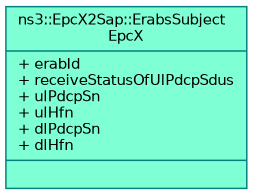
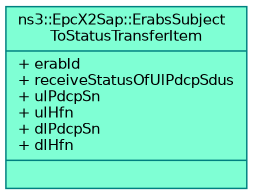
node "ns3::EpcX2Sap::ErabsSubject": text "EpcX" -> "ToStatusTransferItem"
